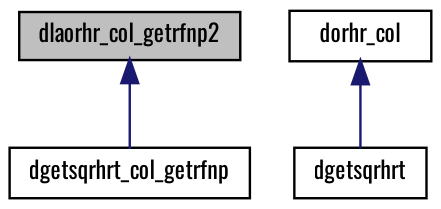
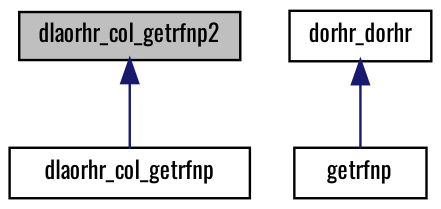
node "dorhr_col": label "dorhr_col" -> "dorhr_dorhr"
node "dgetsqrhrt_col_getrfnp": label "dgetsqrhrt_col_getrfnp" -> "dlaorhr_col_getrfnp"
node "dgetsqrhrt": label "dgetsqrhrt" -> "getrfnp"
